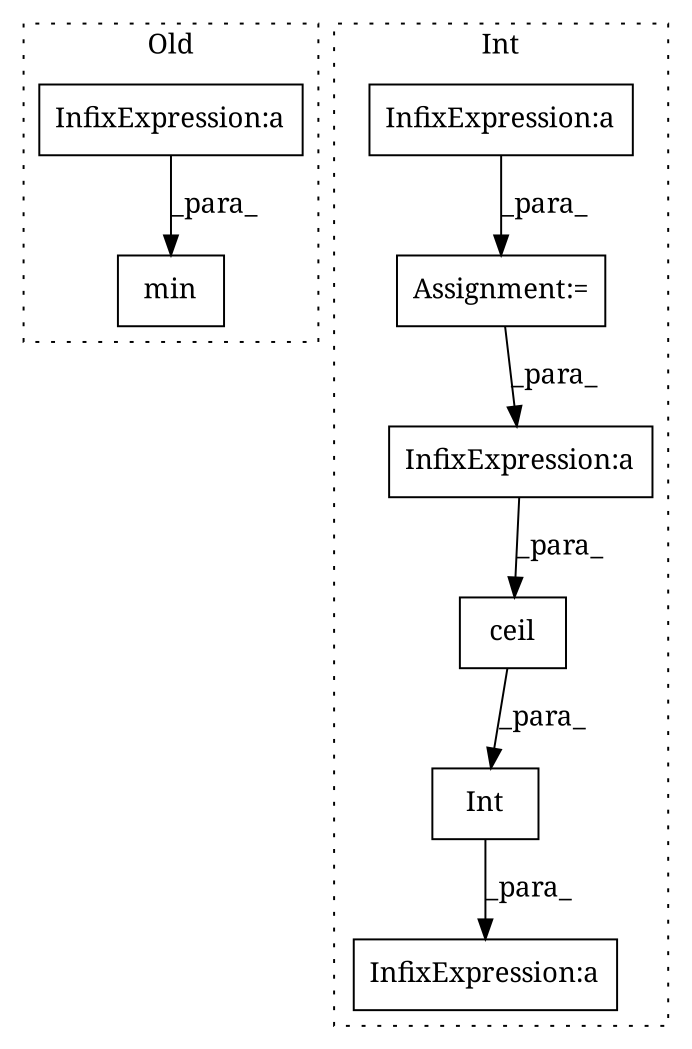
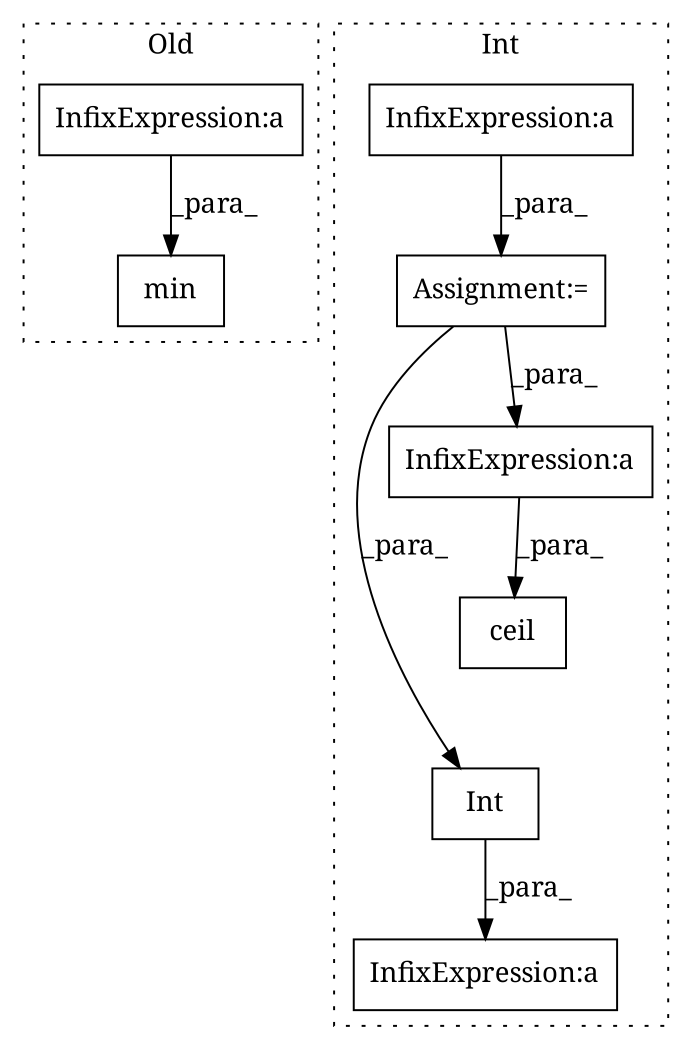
edge "ceil" -> "Int": now "Assignment:=" -> "Int"
